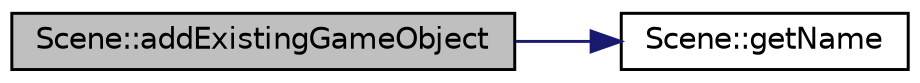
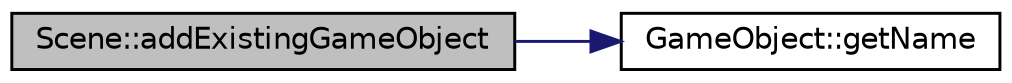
node "Scene::getName": label "Scene::getName" -> "GameObject::getName"
